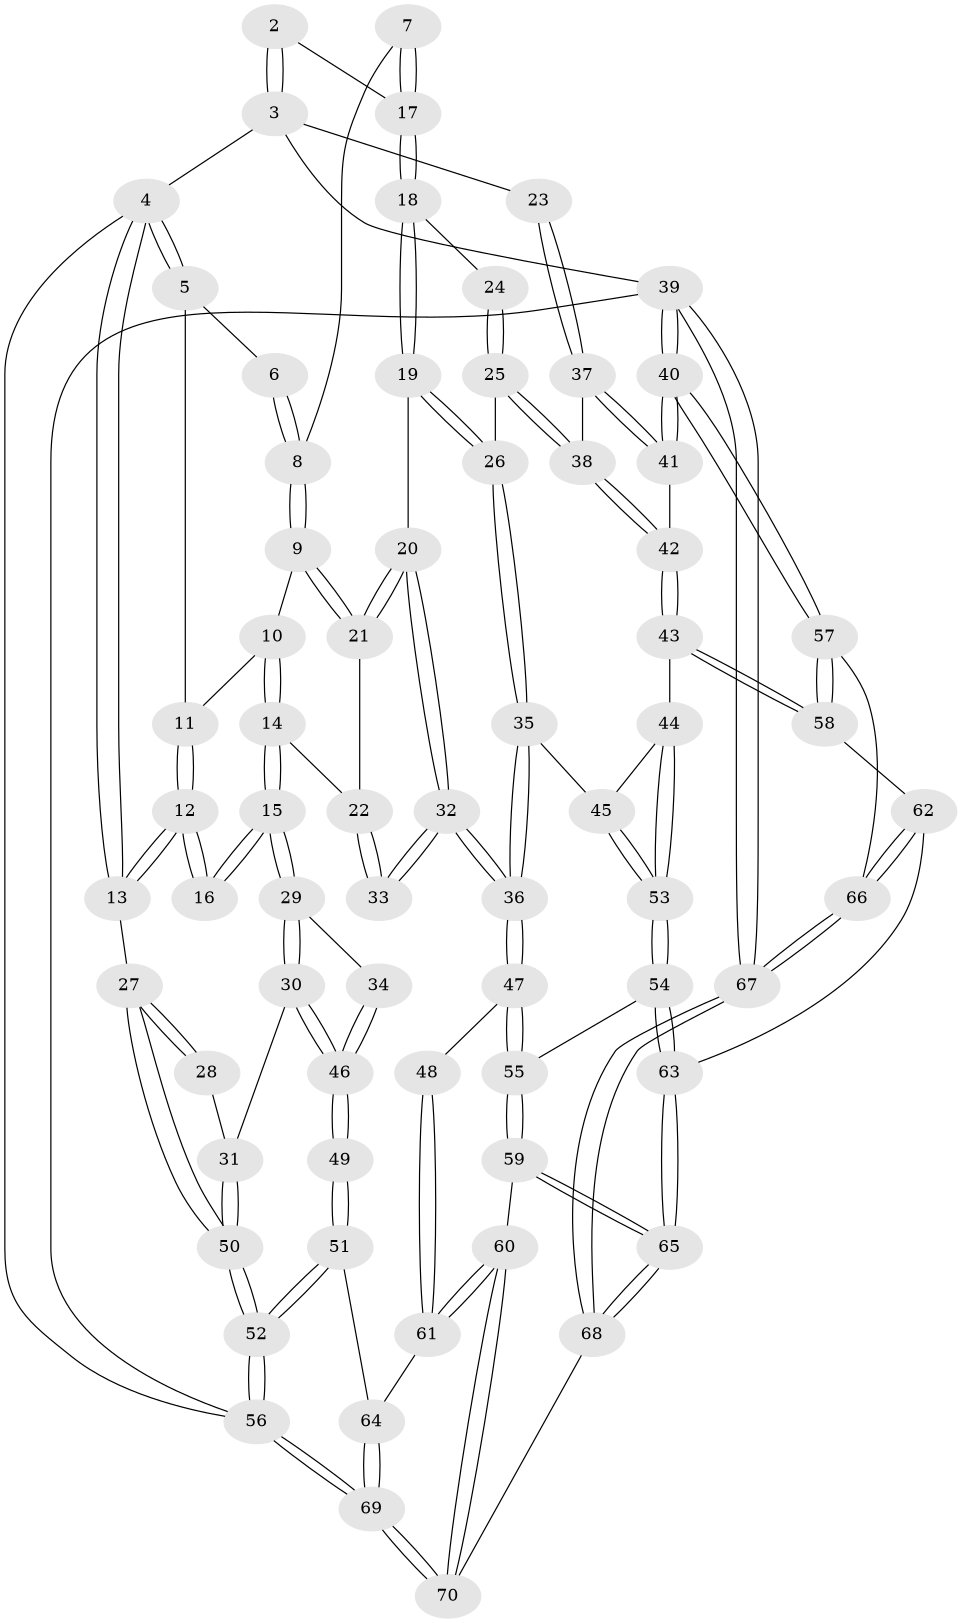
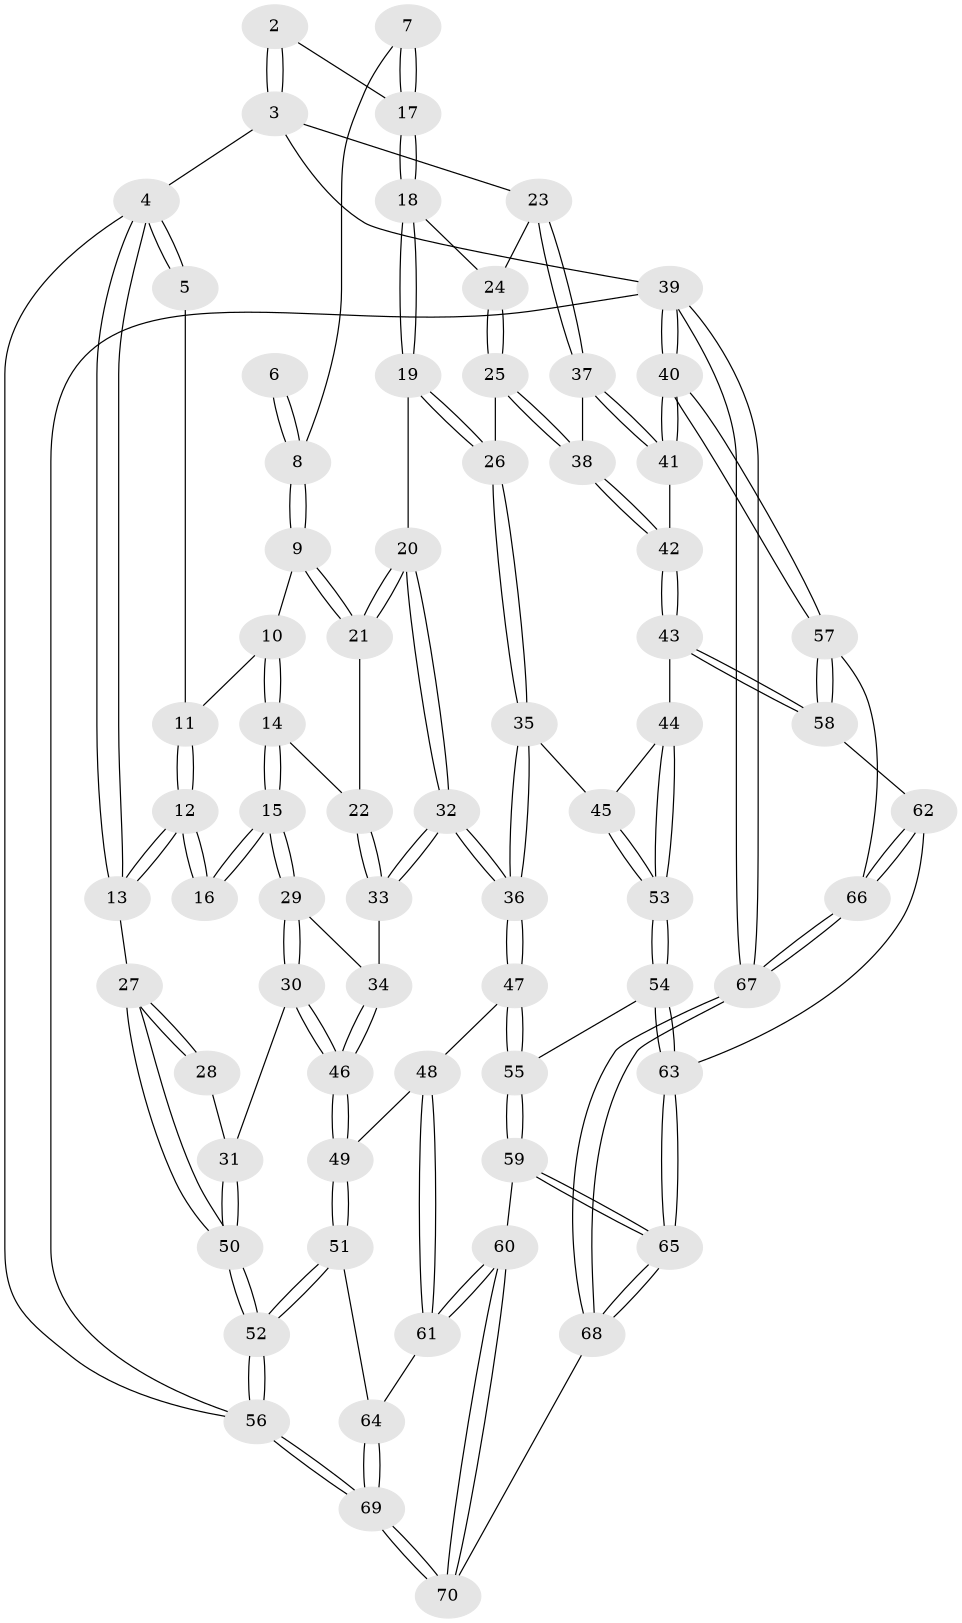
edge "23" -- "24": added
edge "5" -- "6": removed
edge "33" -- "34": added
edge "48" -- "49": added
